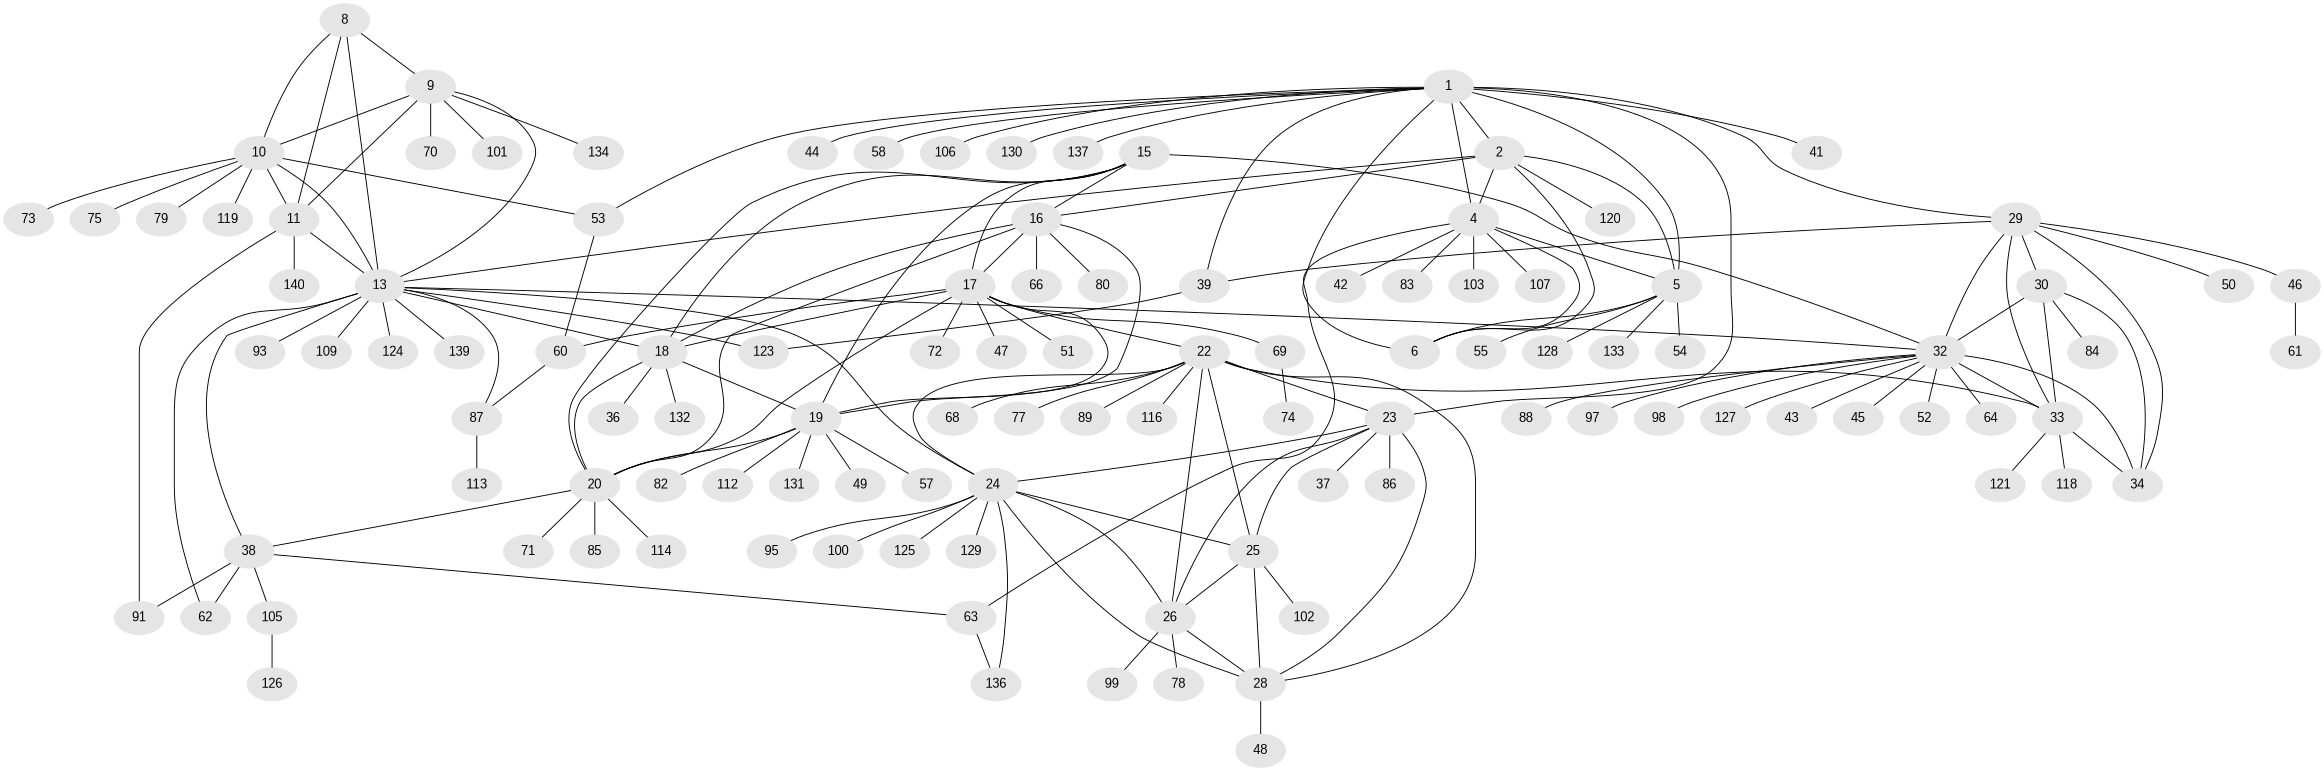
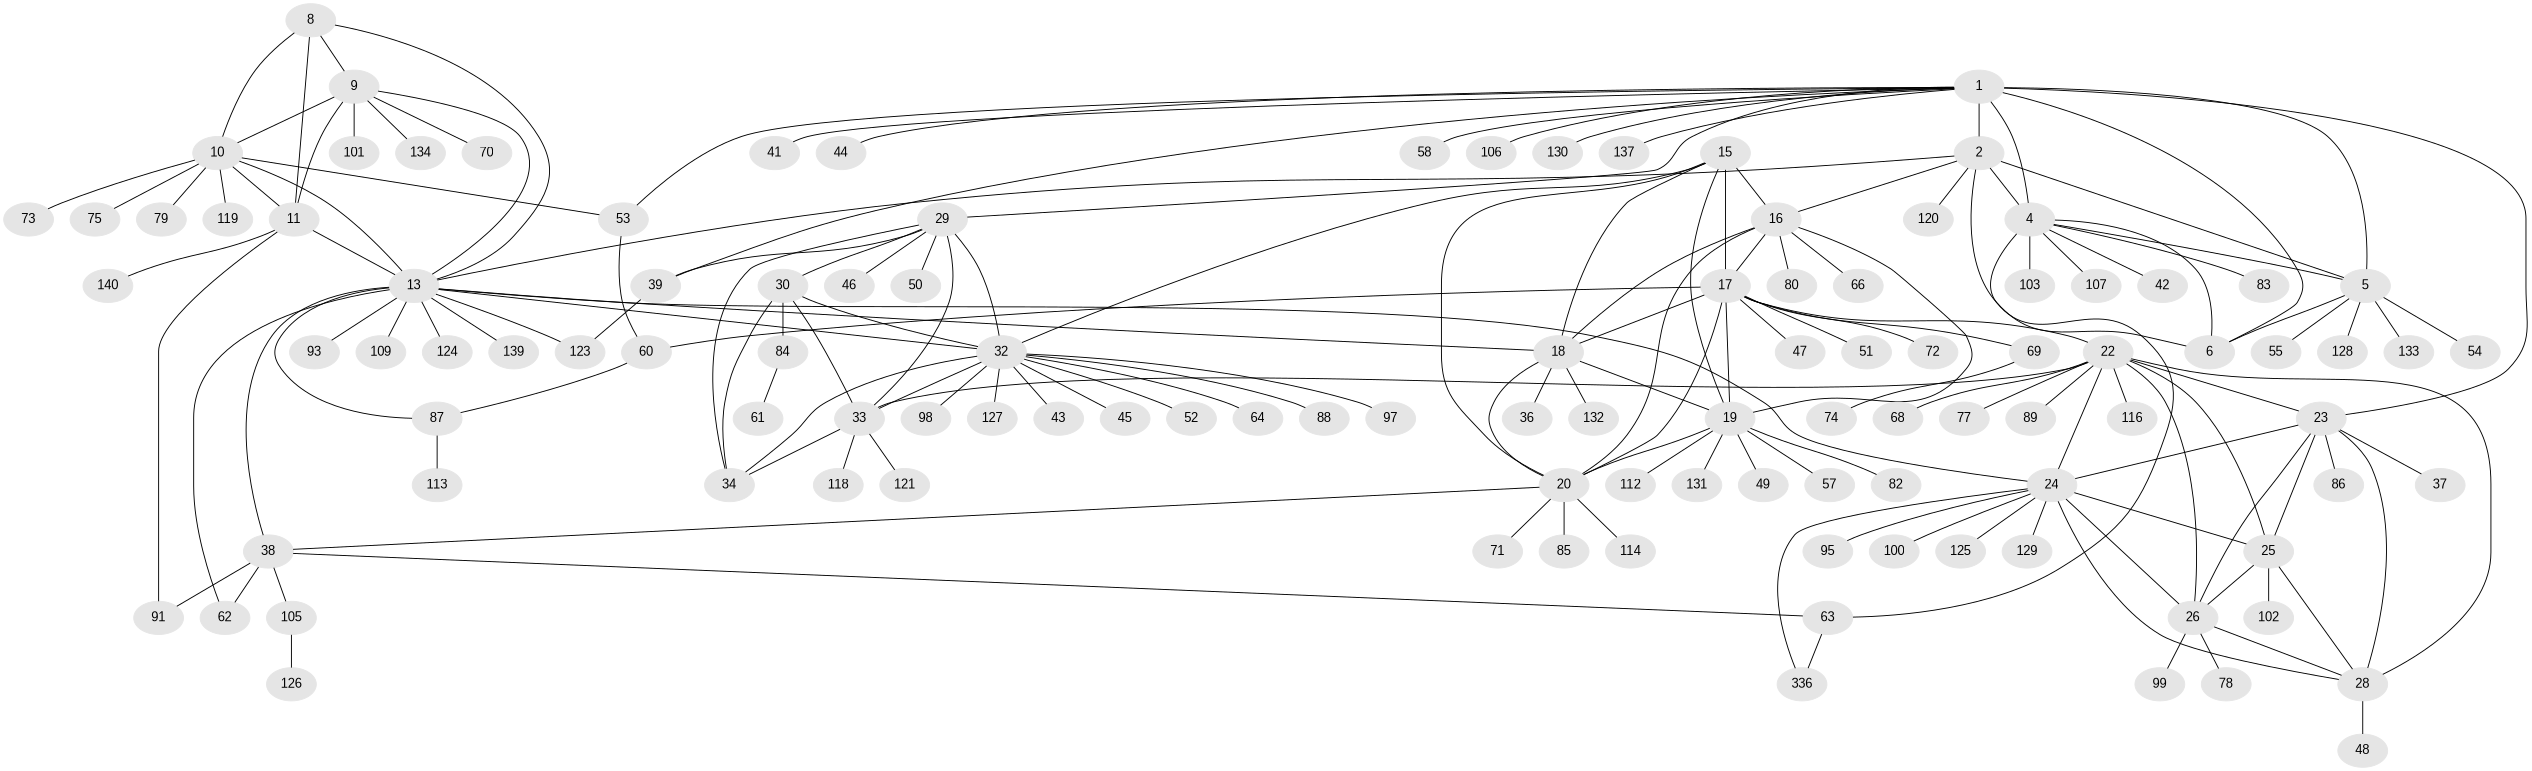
edge "46" -- "61": now "84" -- "61"
node "136": label "136" -> "336"
